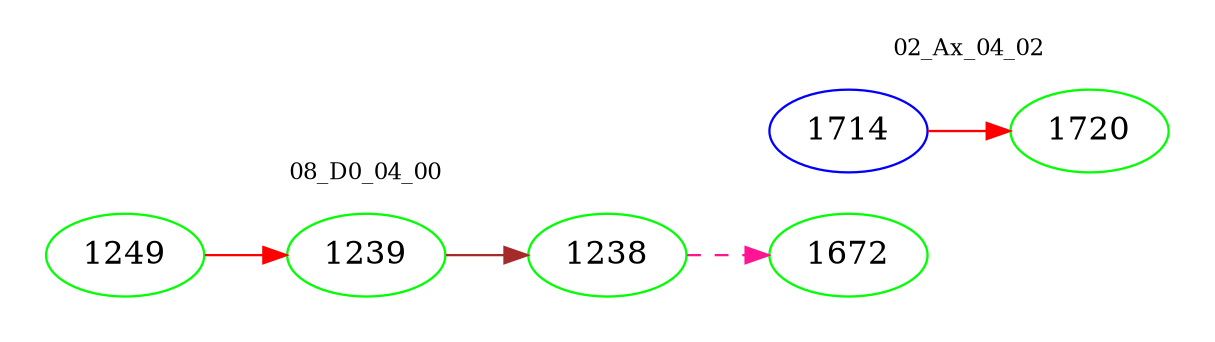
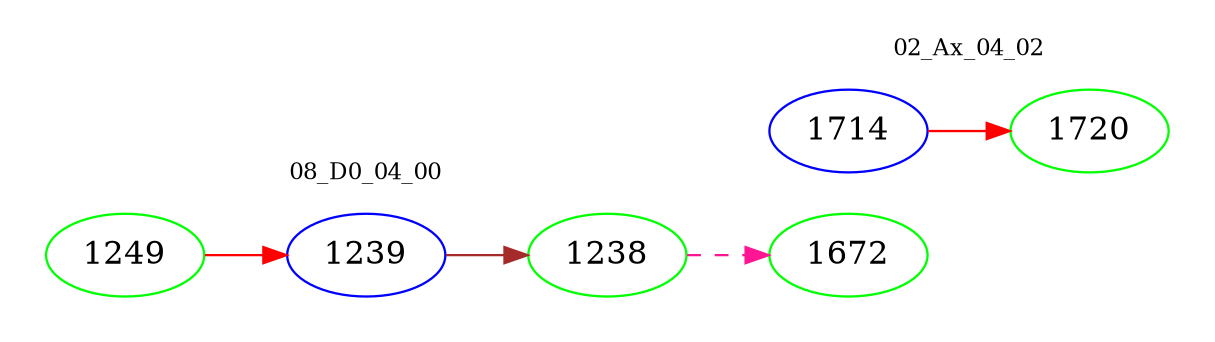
node "1239": color green -> blue
